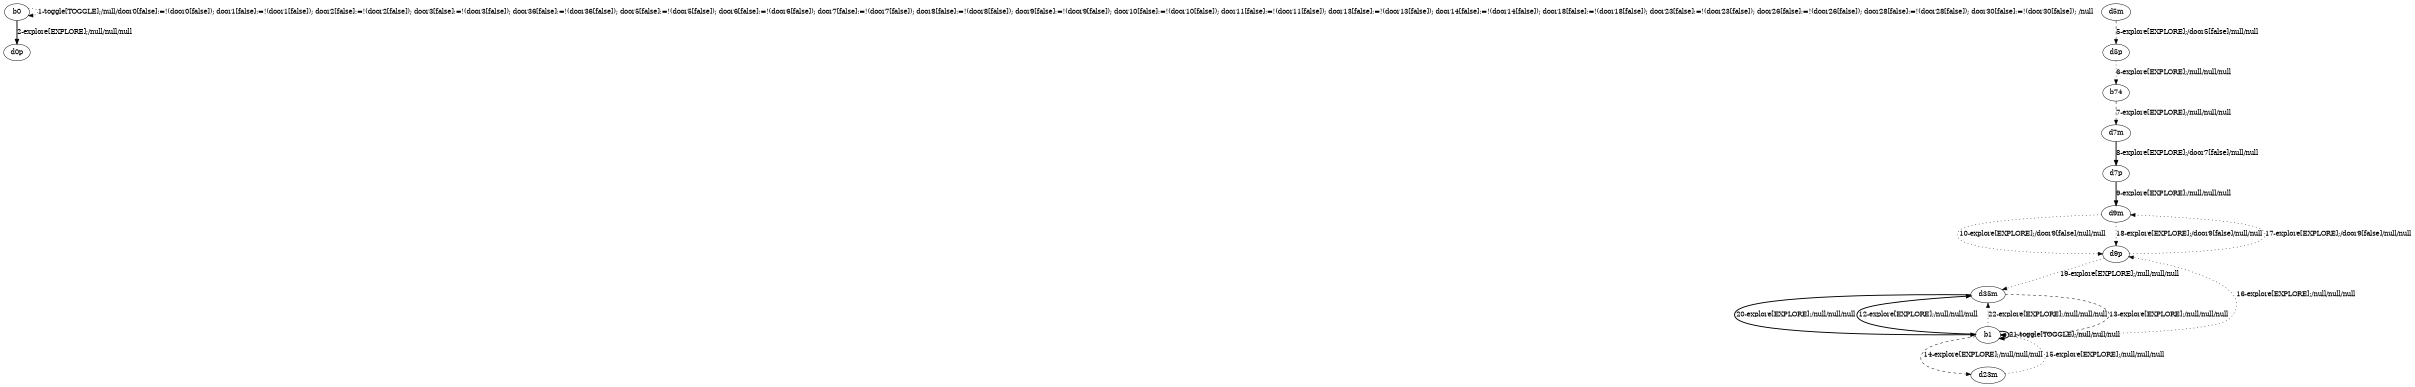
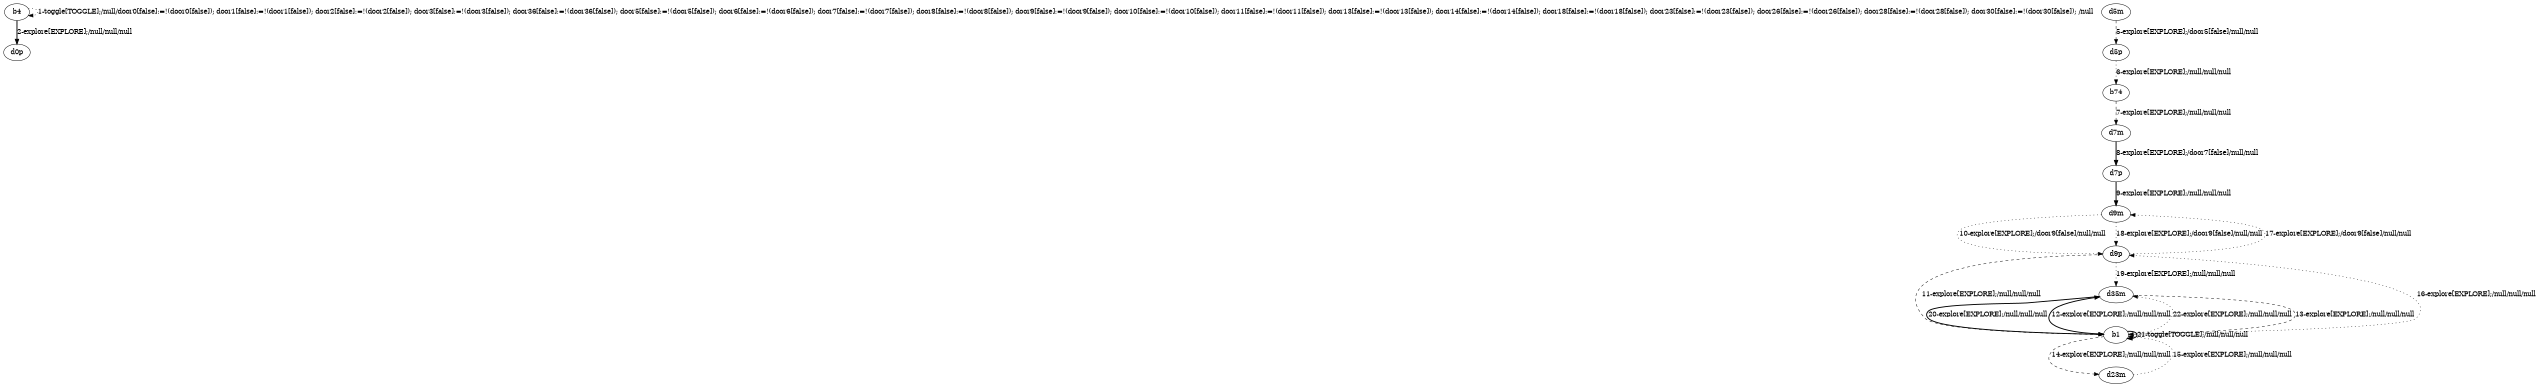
node "b0": label "b0" -> "b4"
edge "d9p" -> "b1": added, label "11-explore[EXPLORE];/null/null/null"
